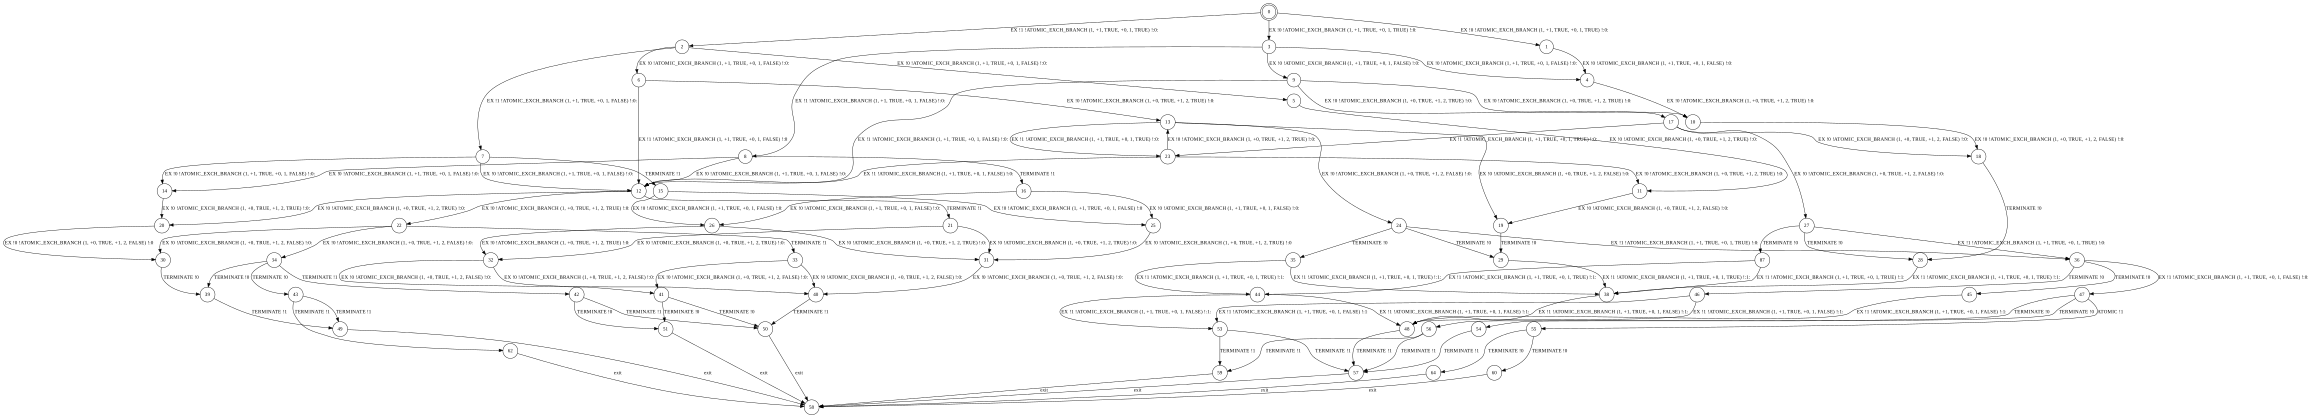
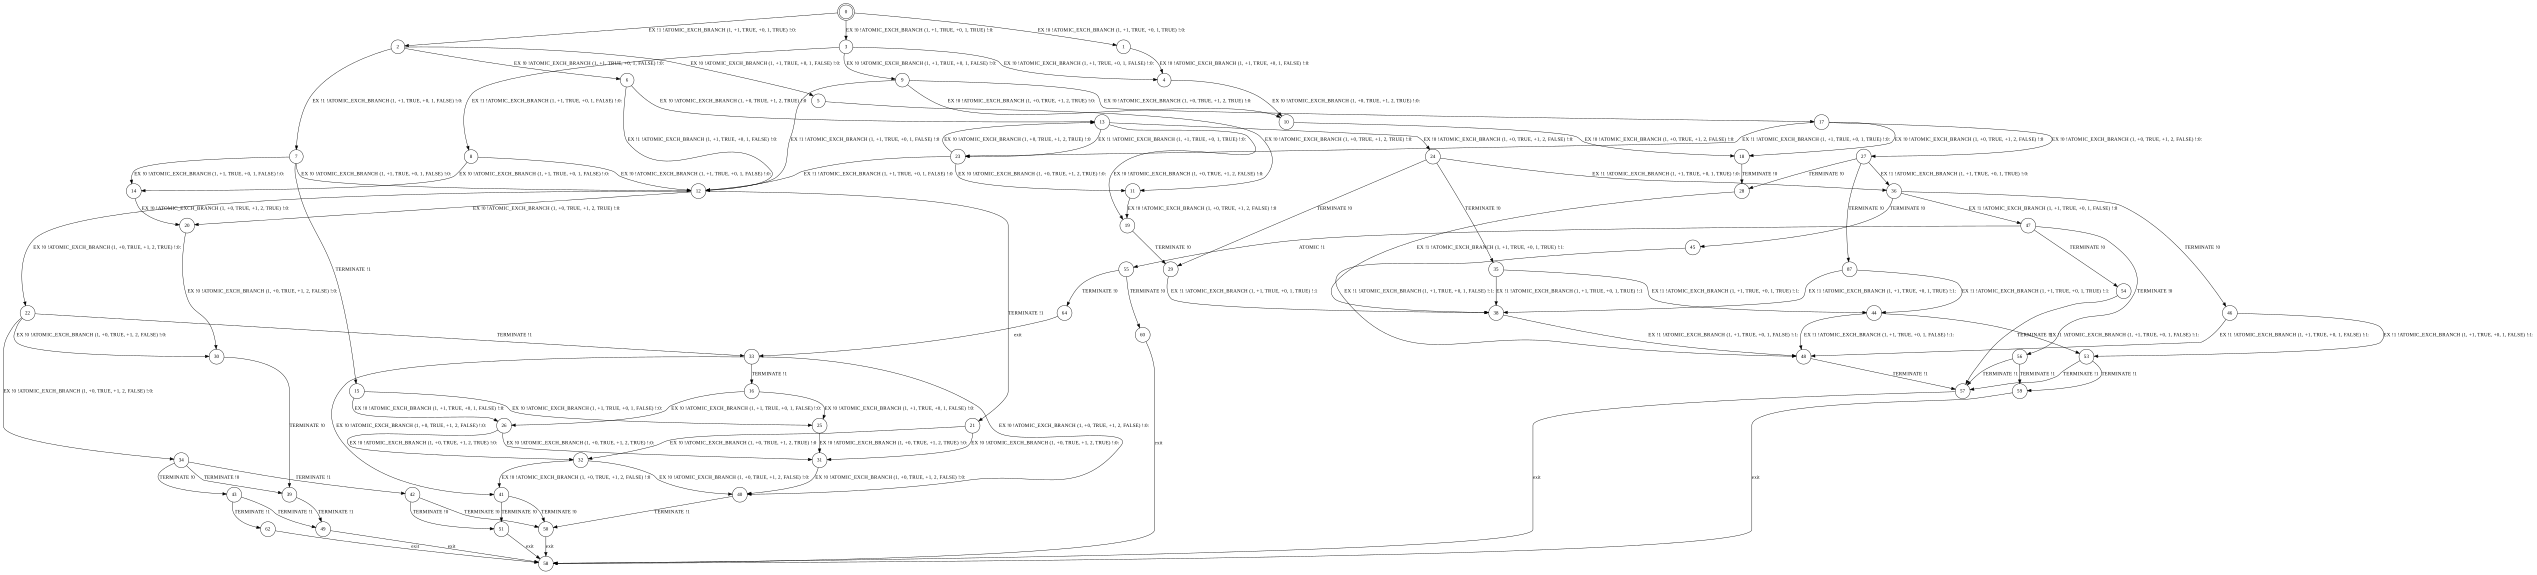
edge "8" -> "16": now "33" -> "16"
edge "42" -> "50": label "TERMINATE !1" -> "TERMINATE !0"
edge "64" -> "58": now "64" -> "33"
